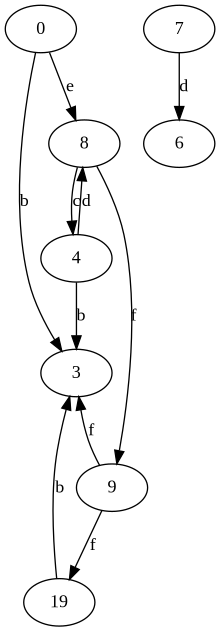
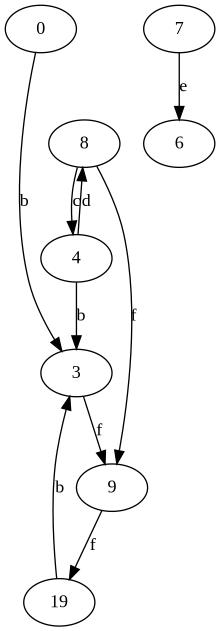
edge "0" -> "8": removed, label "e"
edge "7" -> "6": label "d" -> "e"
edge "9" -> "3": reversed
